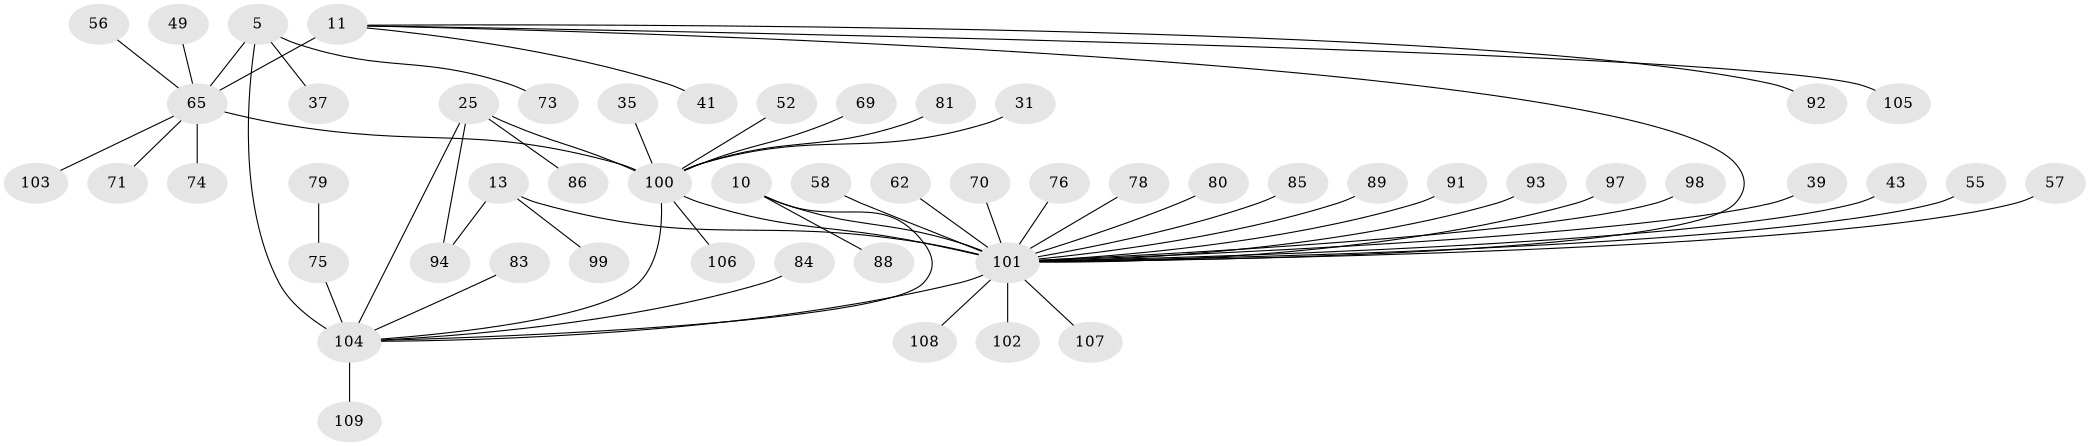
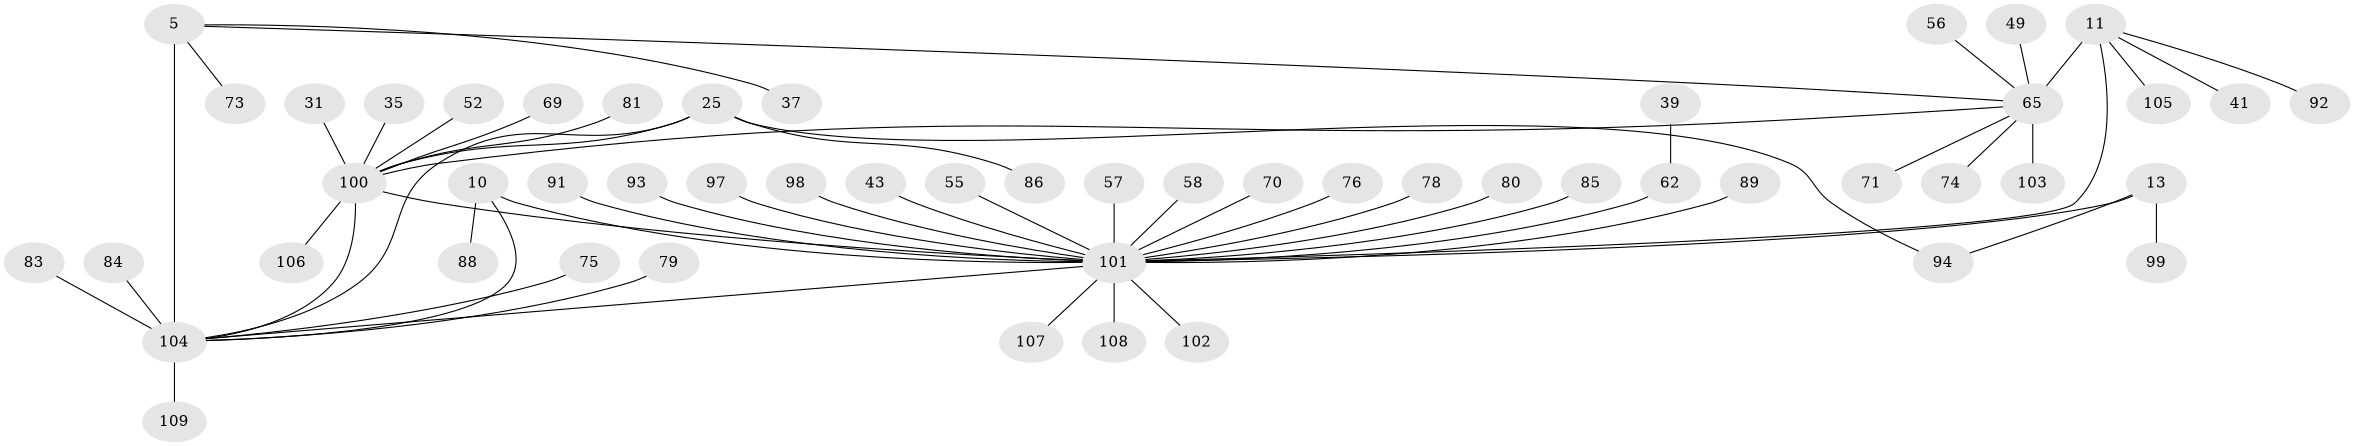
edge "79" -- "75": now "79" -- "104"
edge "39" -- "101": now "39" -- "62"
